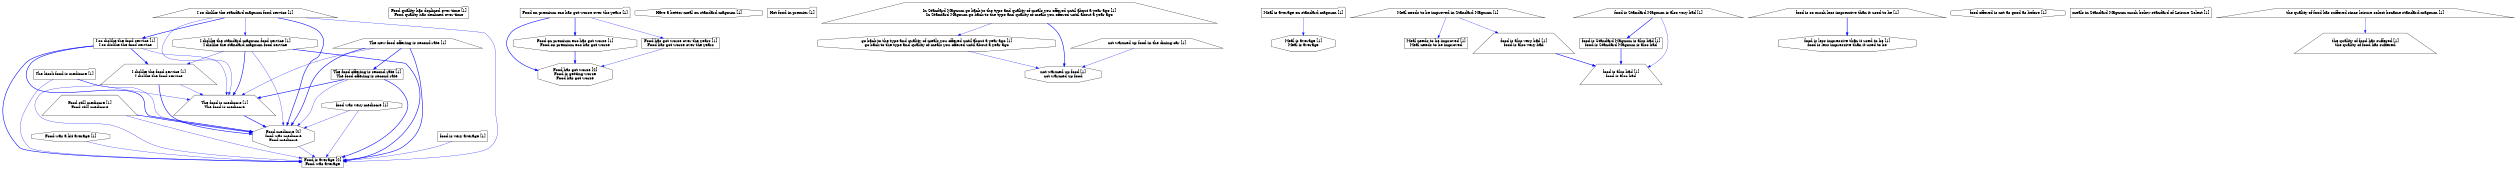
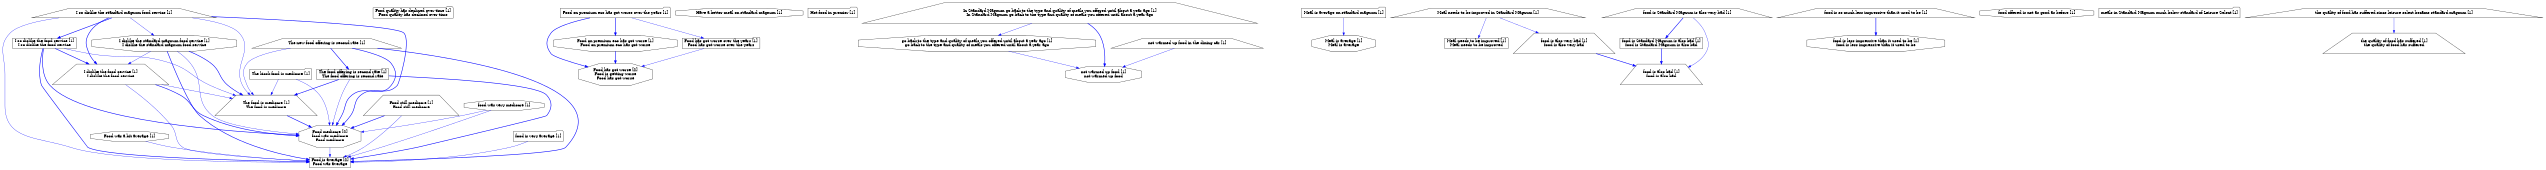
edge "I so dislike the standard magnum food service [1]" -> "I dislike the food service [1] I dislike the food service": added
edge "The kiosk food is mediocre [1]" -> "Food is average [2] Food was average": removed
